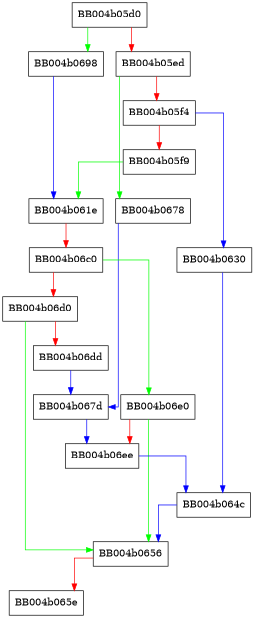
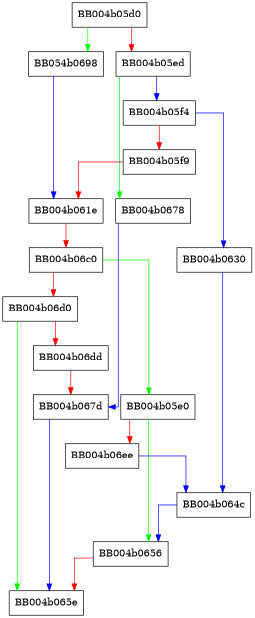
node "BB004b0698": label "BB004b0698" -> "BB054b0698"
edge "BB004b05ed" -> "BB004b05f4": color red -> blue
edge "BB004b05f9" -> "BB004b061e": color green -> red
edge "BB004b06dd" -> "BB004b067d": color blue -> red
node "BB004b06e0": label "BB004b06e0" -> "BB004b05e0"
edge "BB004b067d" -> "BB004b06ee": now "BB004b067d" -> "BB004b065e"
edge "BB004b06d0" -> "BB004b0656": now "BB004b06d0" -> "BB004b065e"
